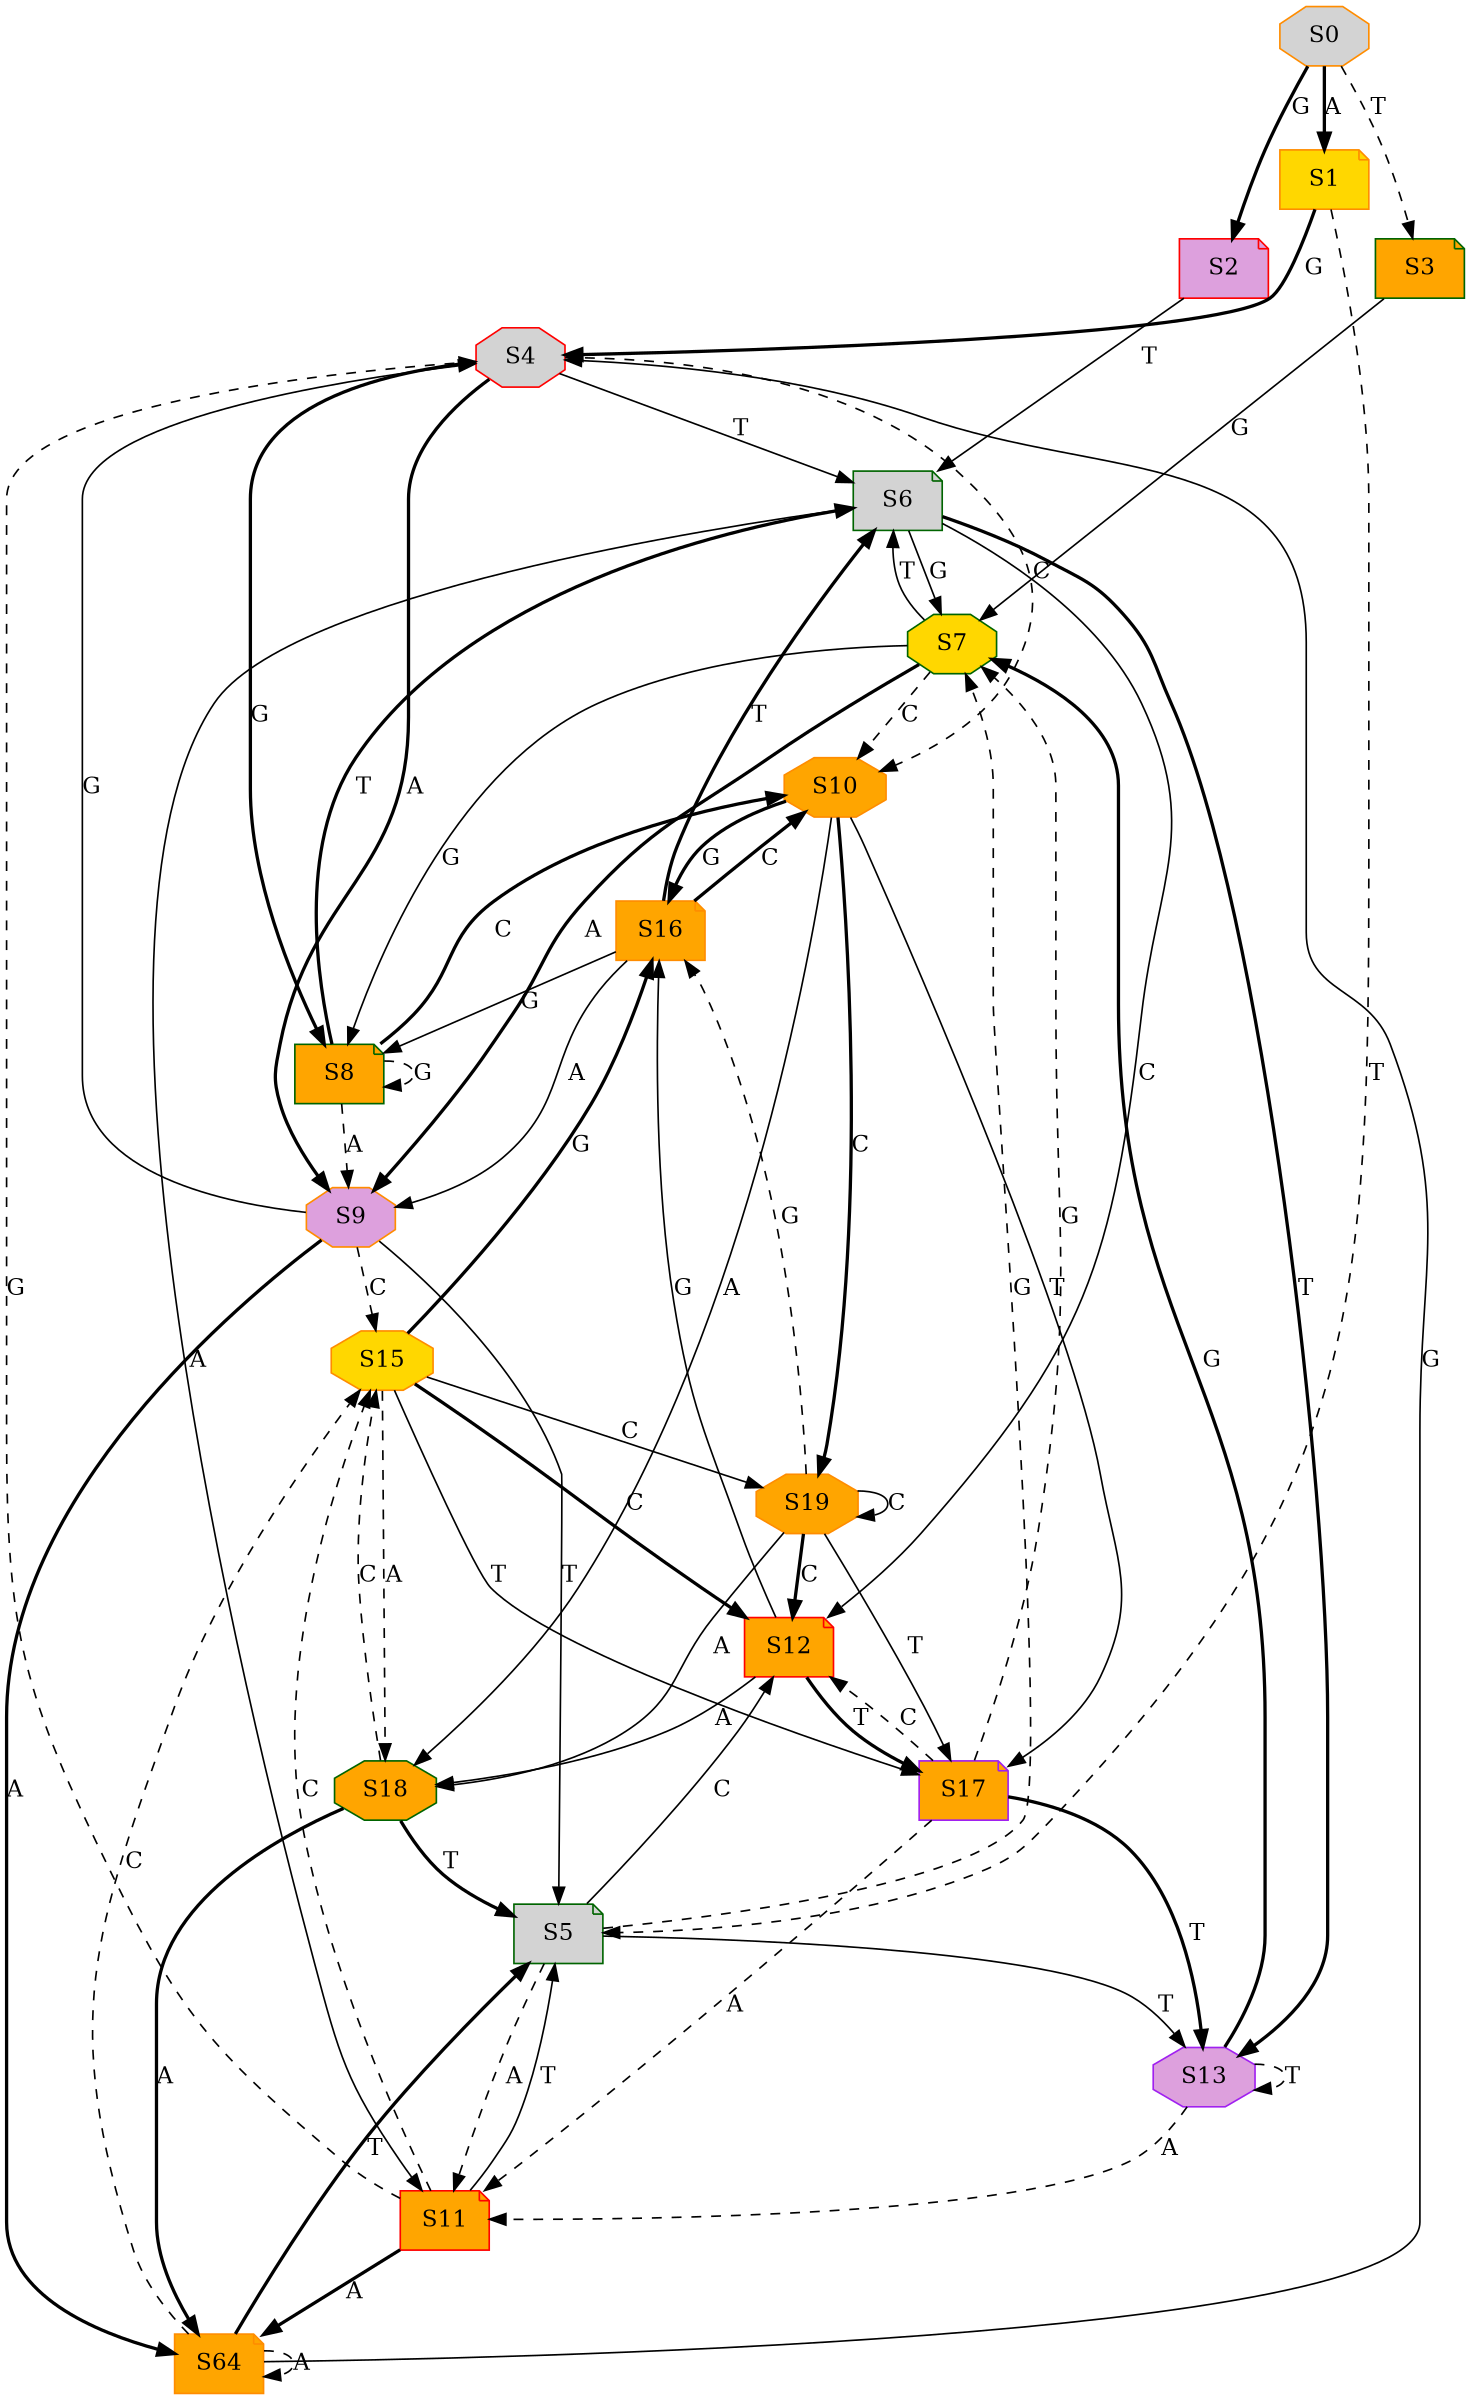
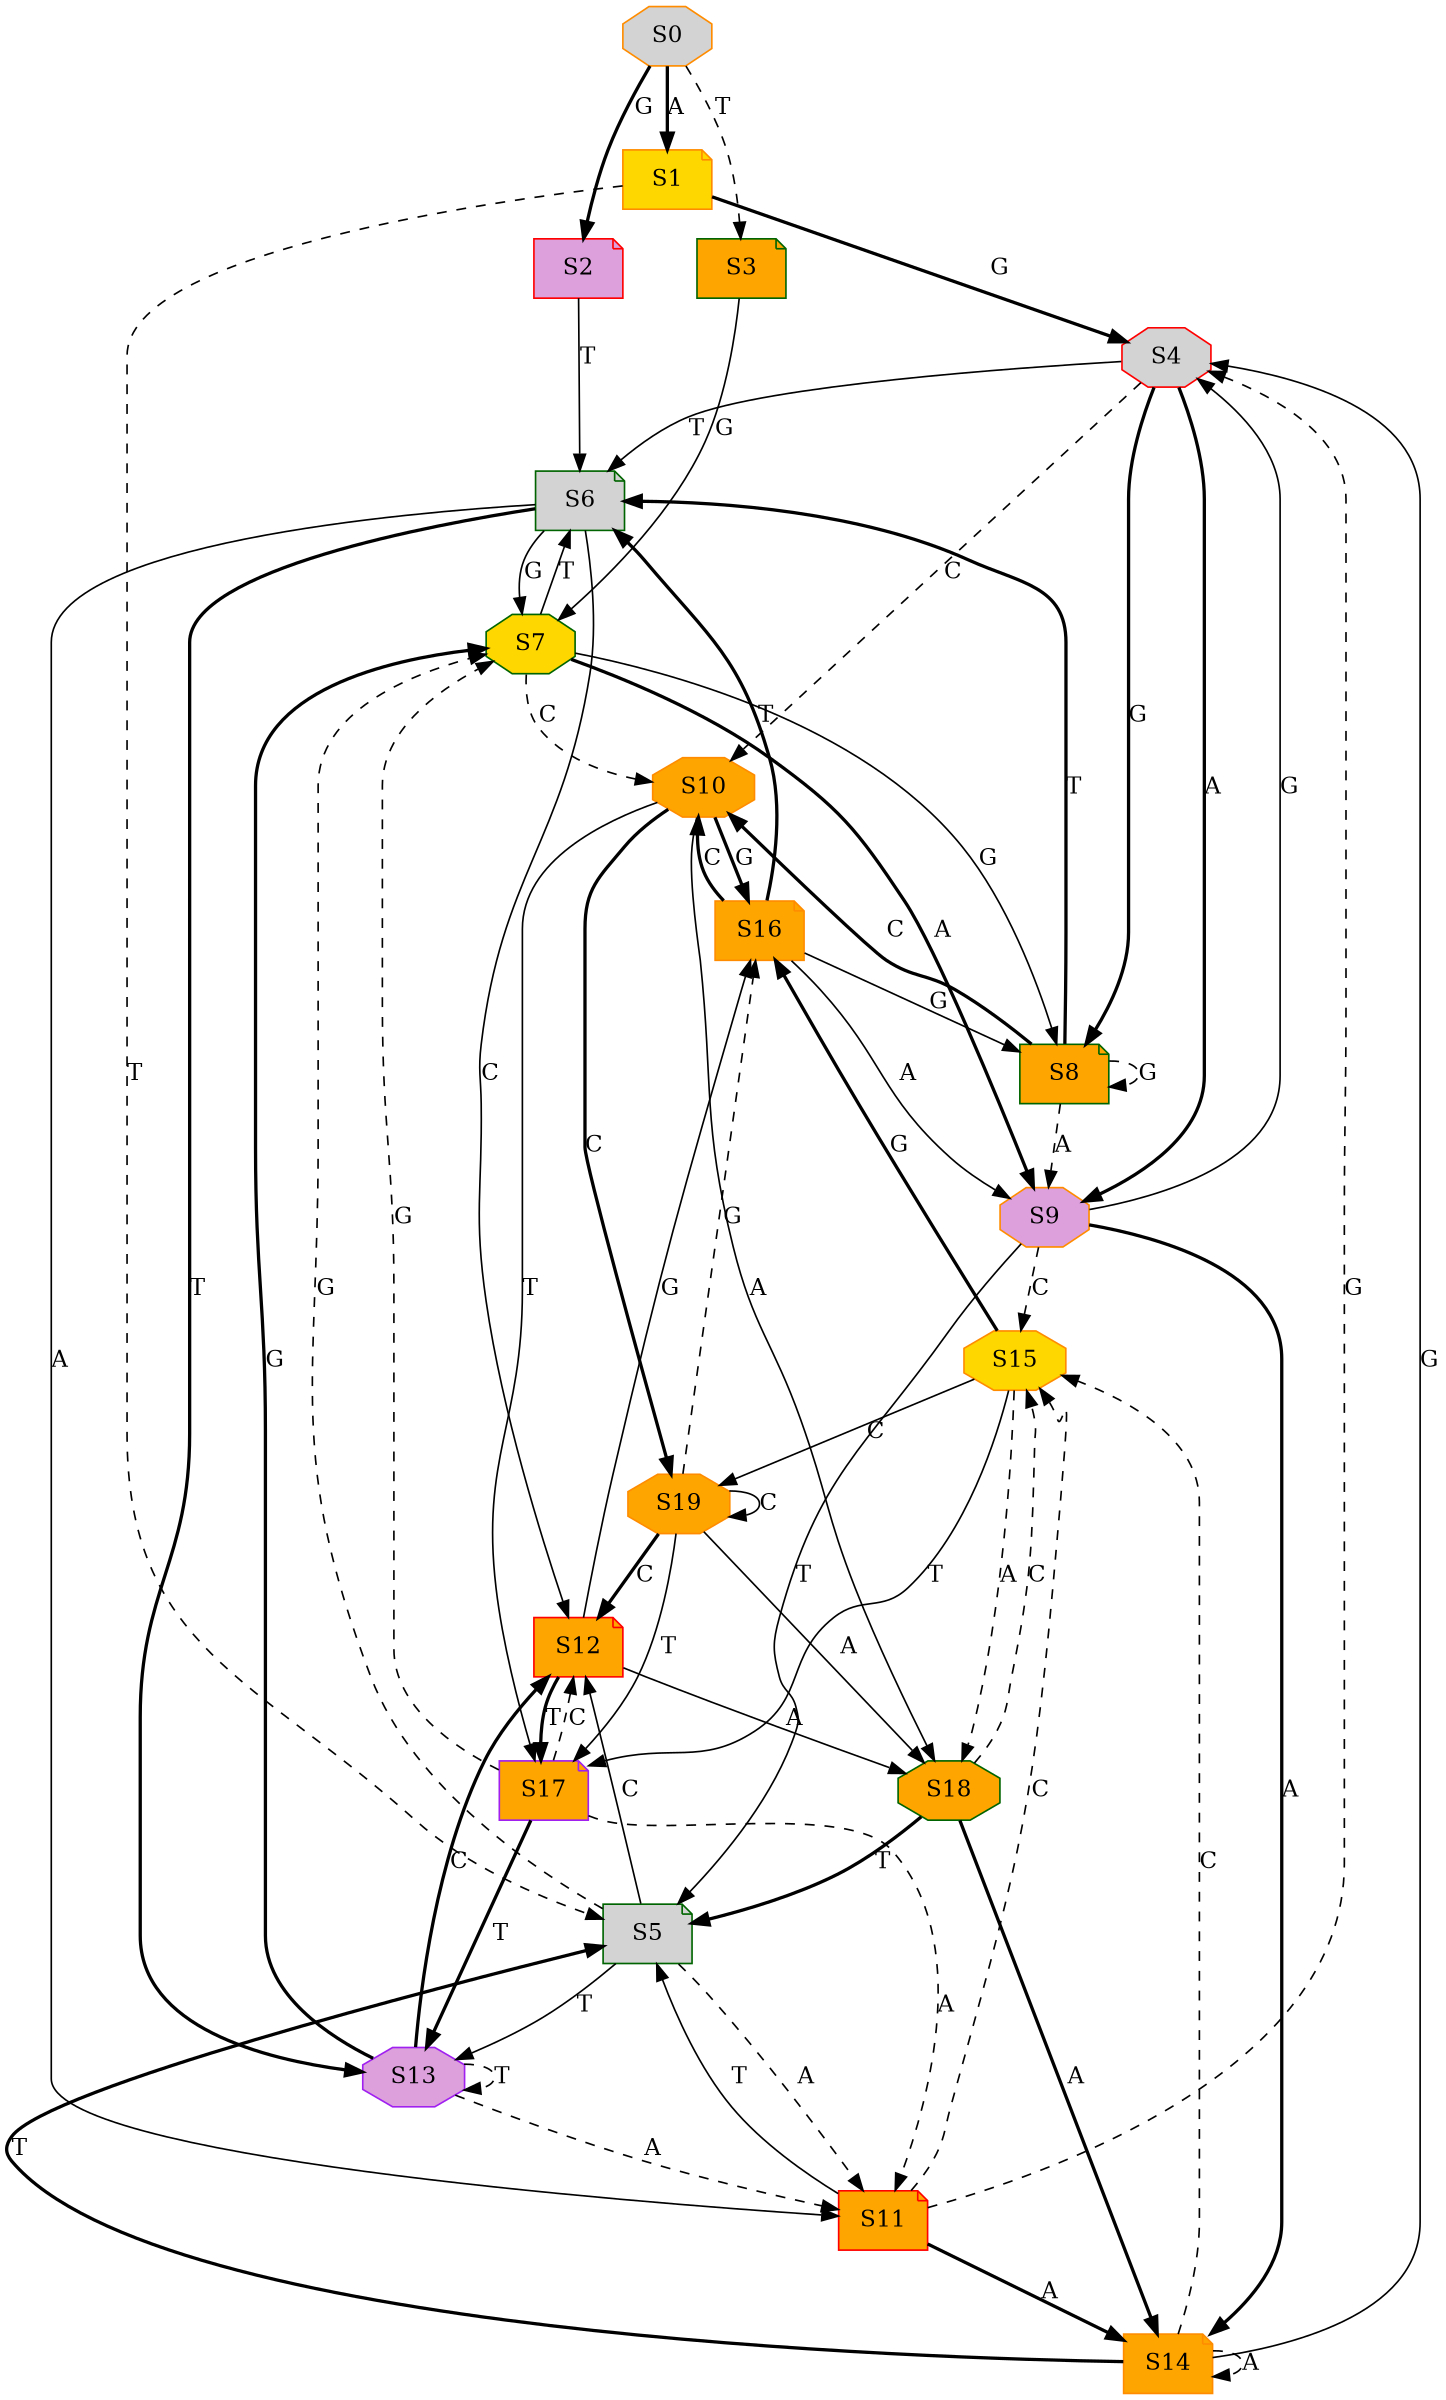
edge "S15" -> "S12": now "S13" -> "S12"
node "S64": label "S64" -> "S14"
